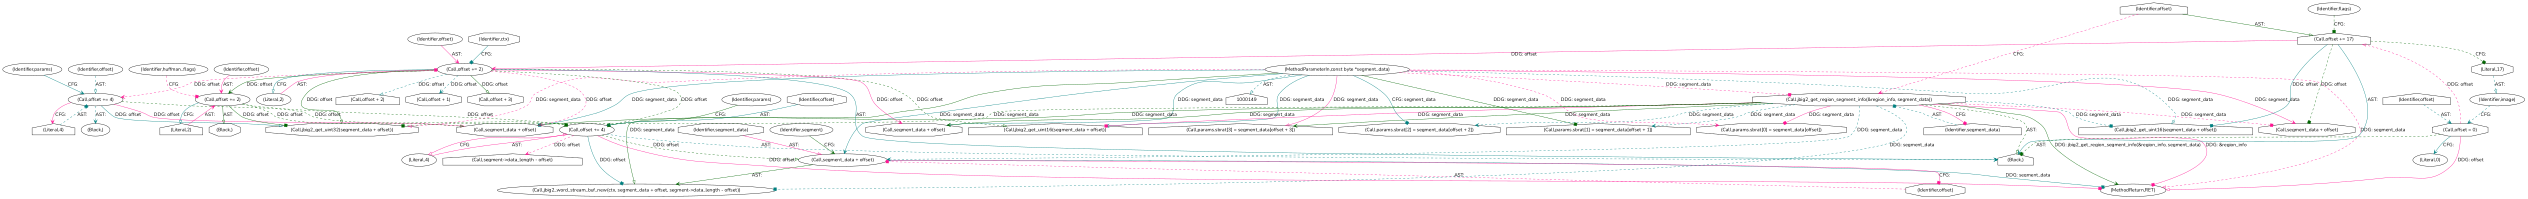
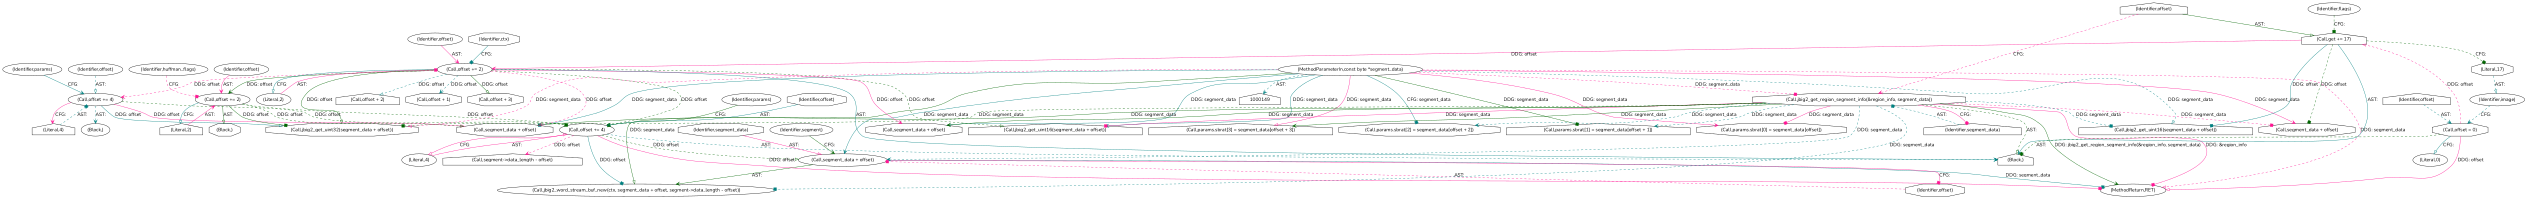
node "(Call,offset += 17)": label "(Call,offset += 17)" -> "(Call,get += 17)"
edge "(MethodParameterIn,const byte *segment_data)" -> "1000149": arrowhead onormal -> vee
edge "(MethodParameterIn,const byte *segment_data)" -> "(Call,params.sbrat[0] = segment_data[offset])": style dashed -> solid
edge "(Call,offset = 0)" -> "(Literal,0)": arrowhead vee -> onormal
